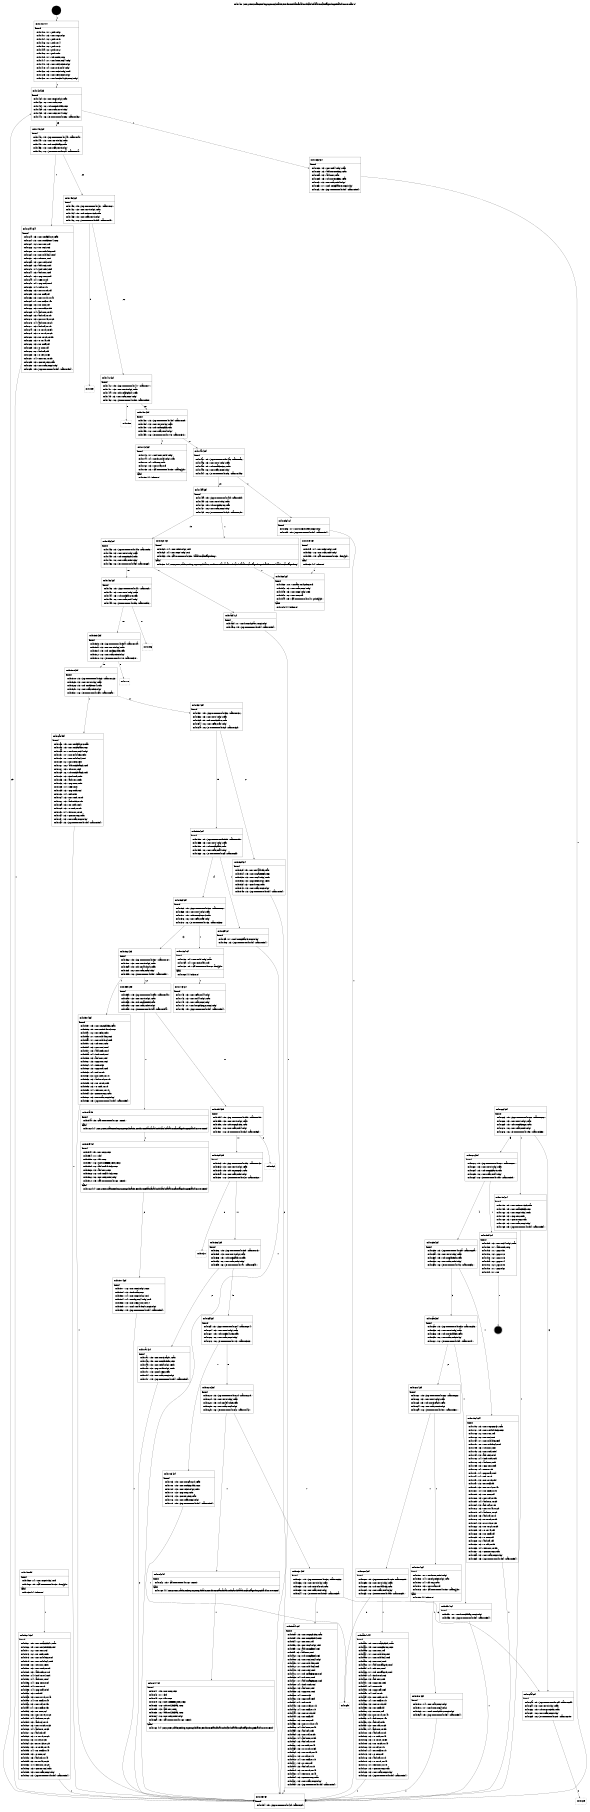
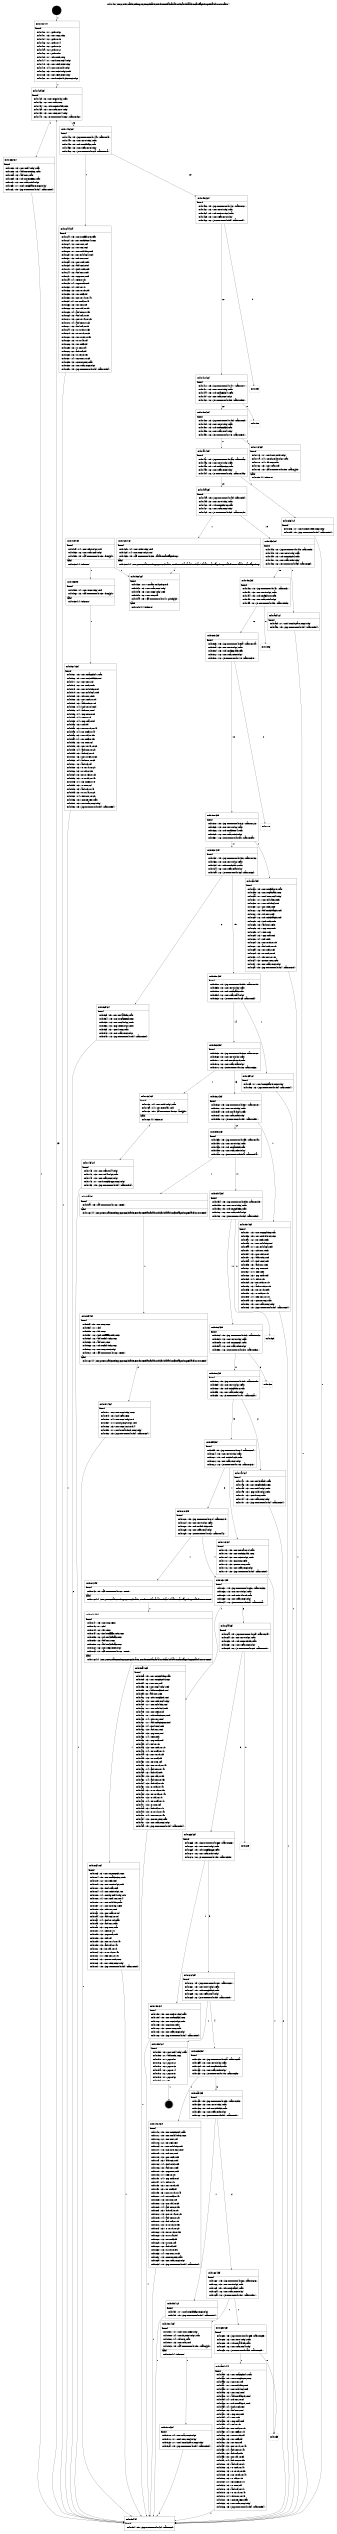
edge "0x401b4f [15]" -> "0x401b5e [9]": added, label "1"
edge "0x401663 [25]" -> "0x40164a [25]": reversed
edge "0x401743 [21]" -> "0x401de4 [5]": added, label "1"
node "0x40186f [103]": added
